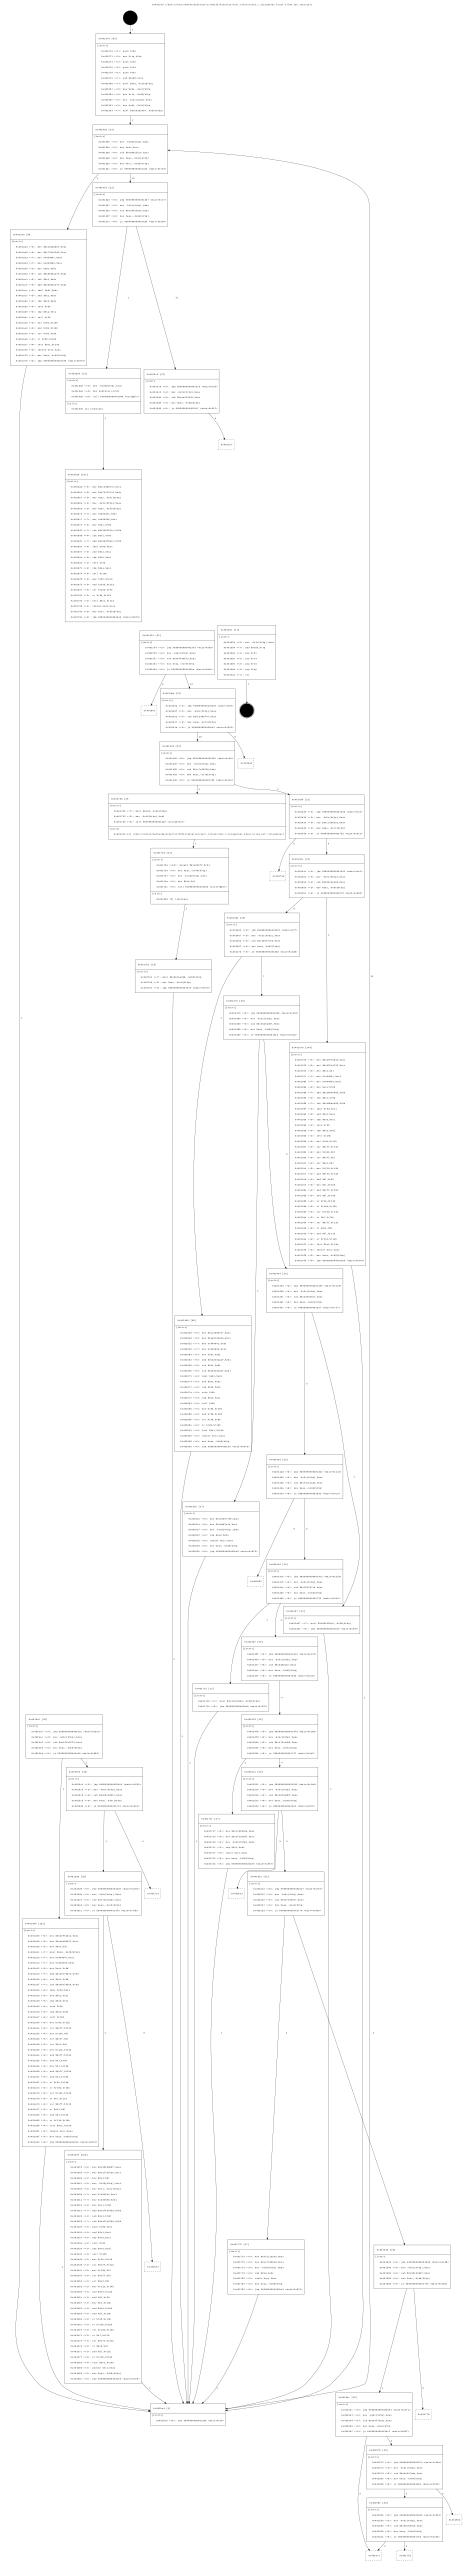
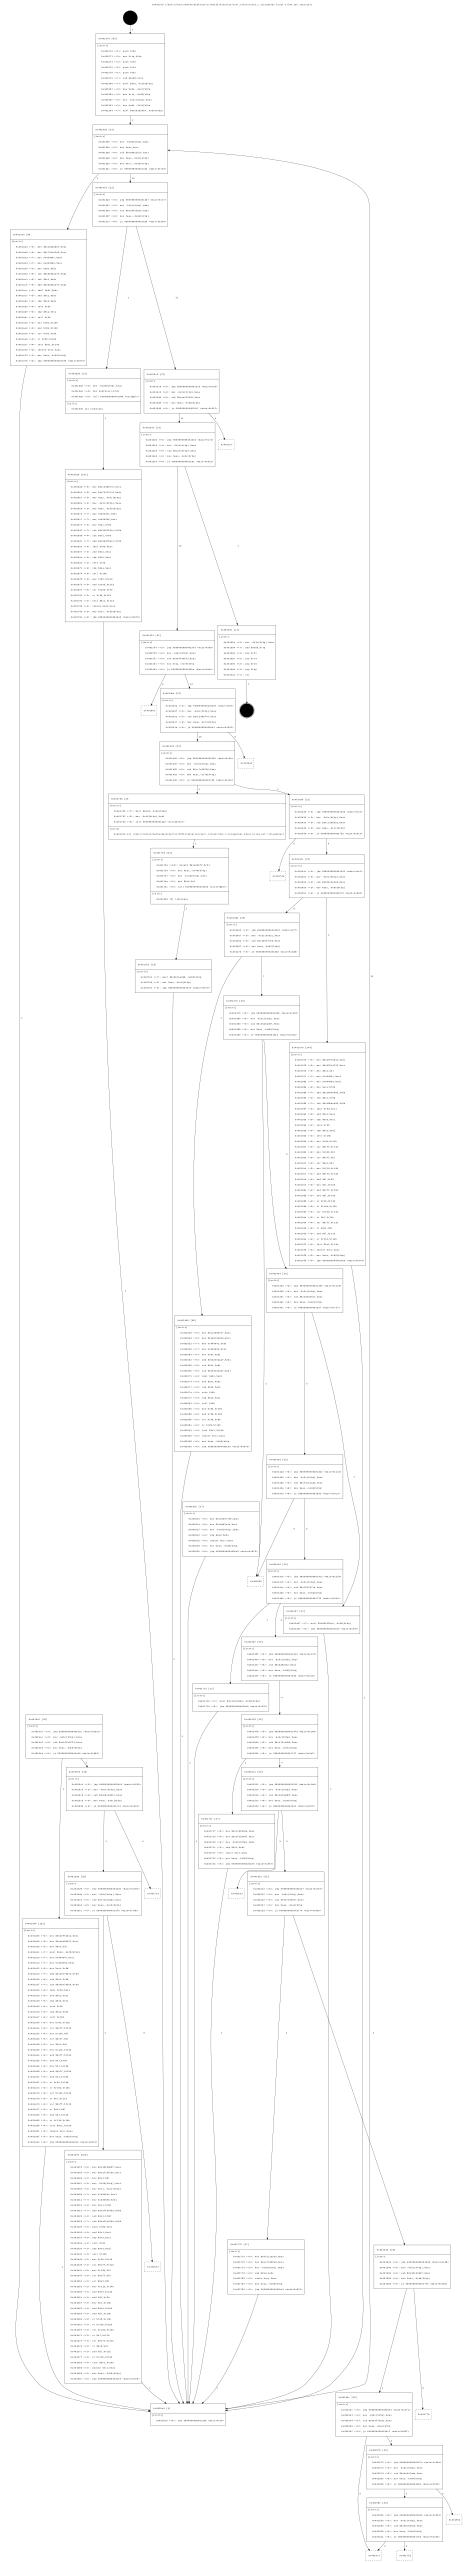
node "0x4013de [22]": added
edge "0x40147b [25]" -> "0x401615 [27]": now "0x40147b [25]" -> "0x401833"
edge "0x4016ad [102]" -> "0x401be9 [5]": added, label "1"
